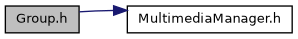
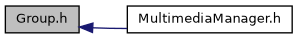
edge "Group.h" -> "MultimediaManager.h": reversed
